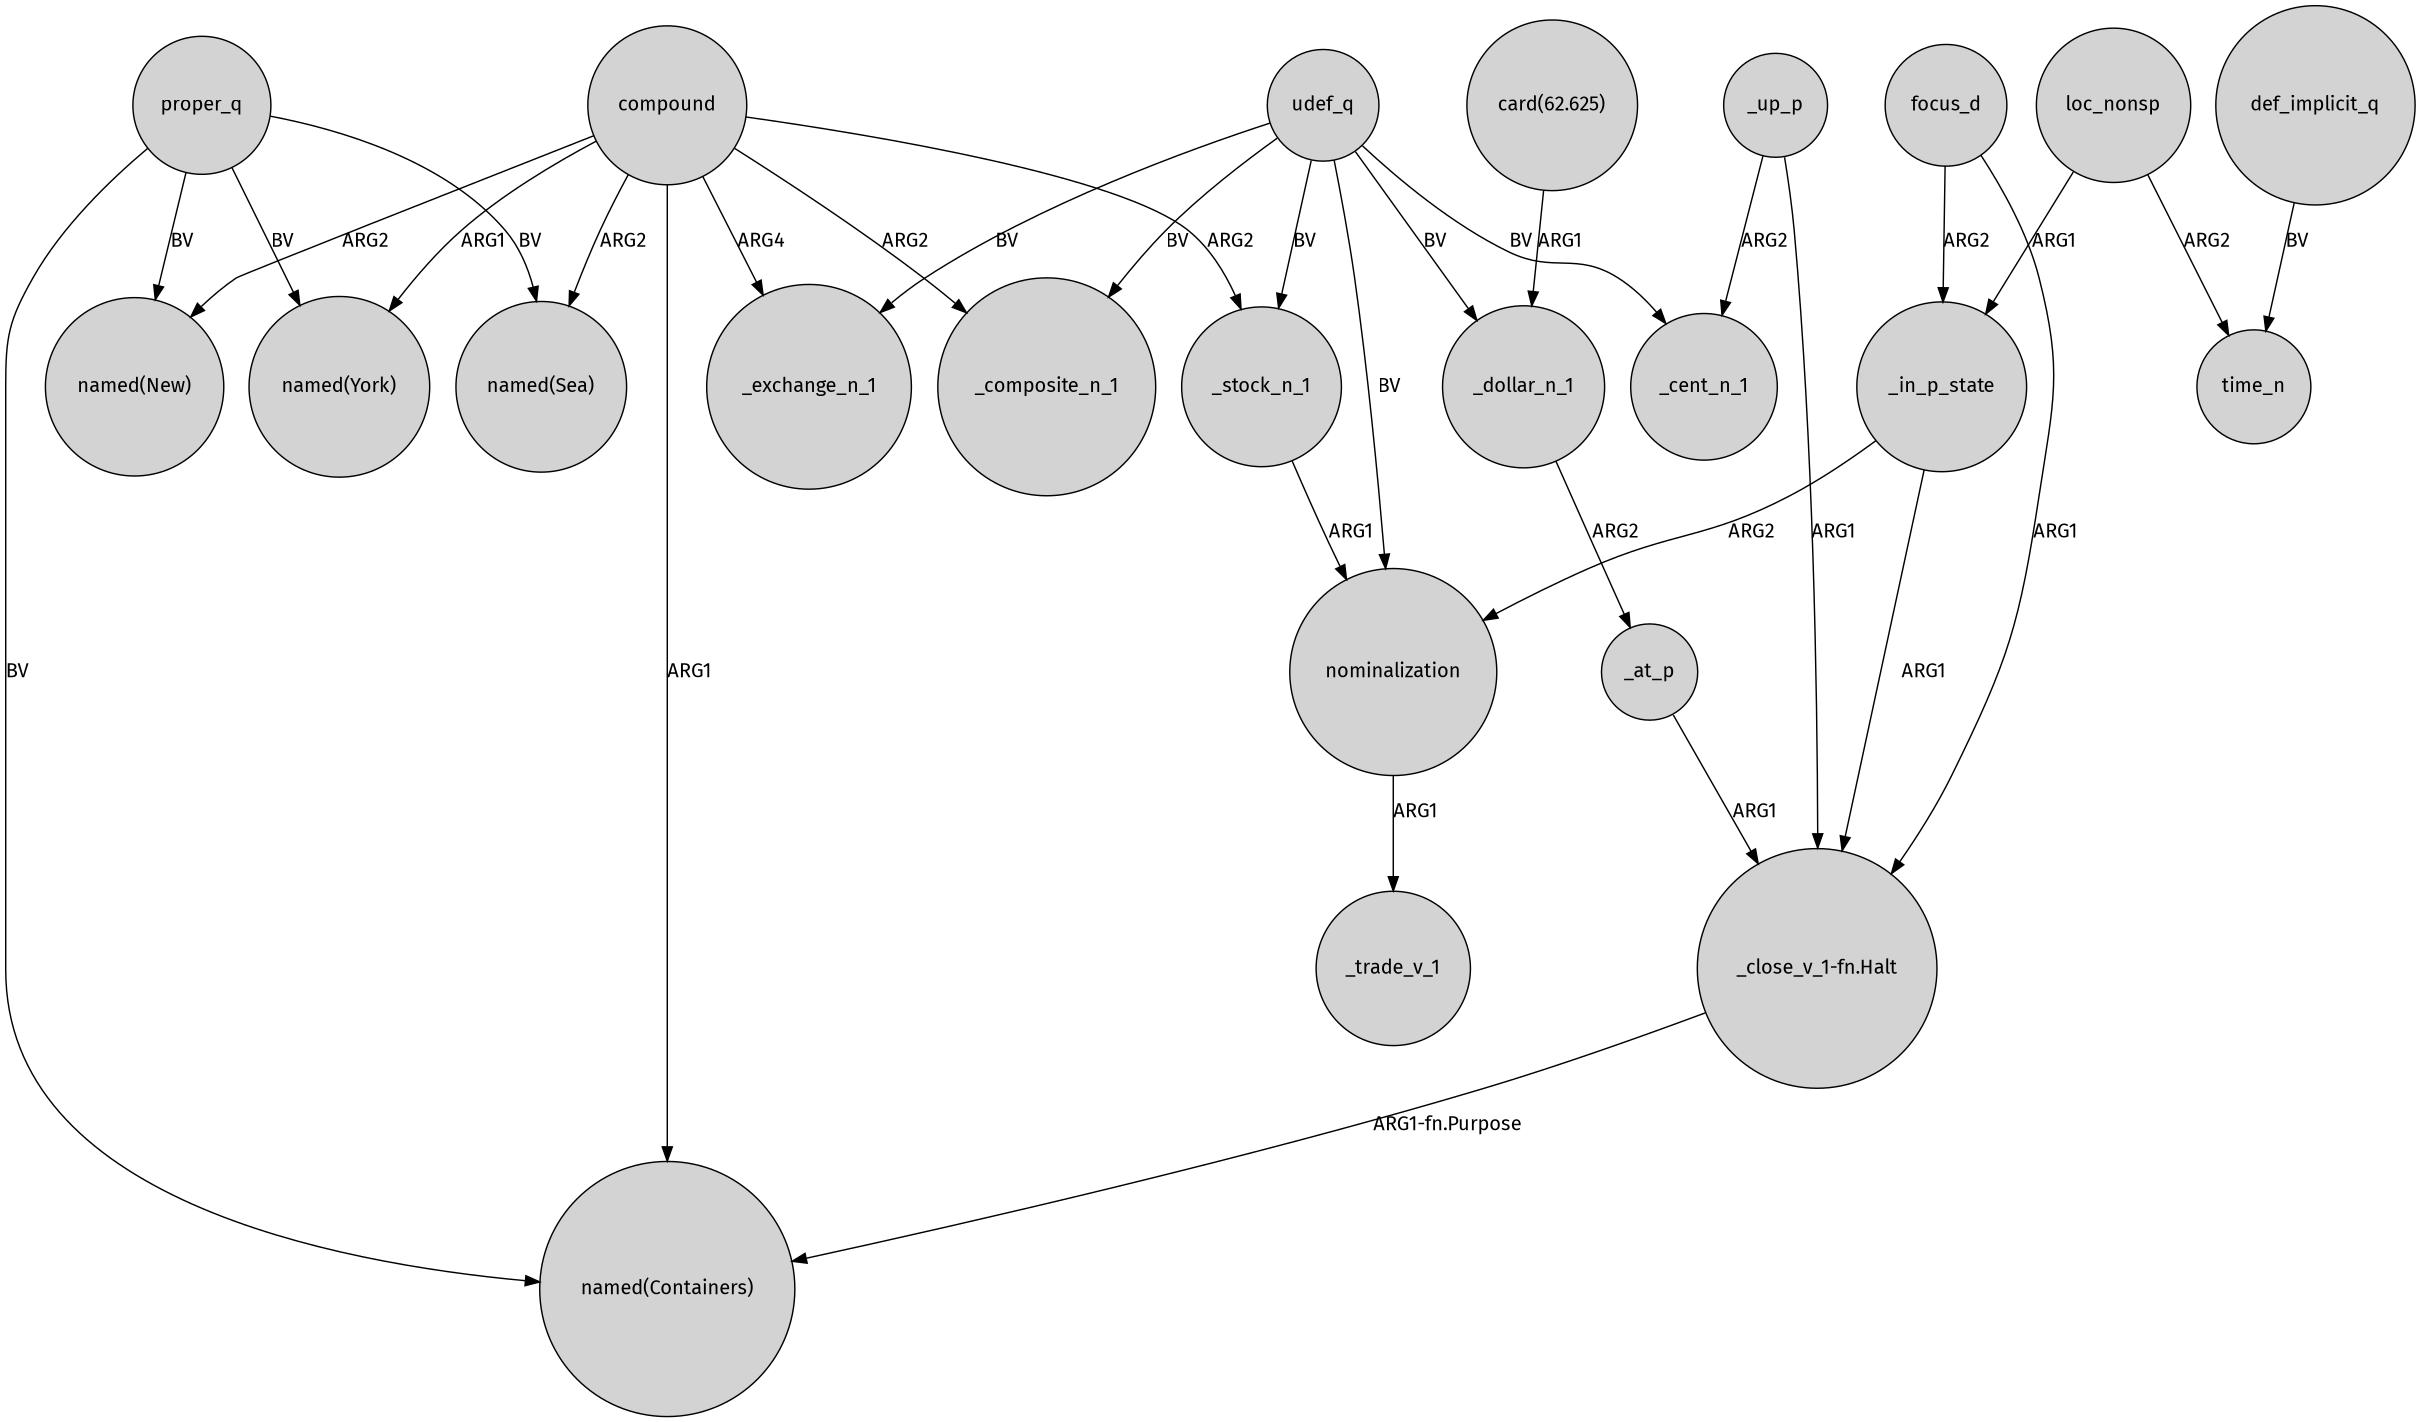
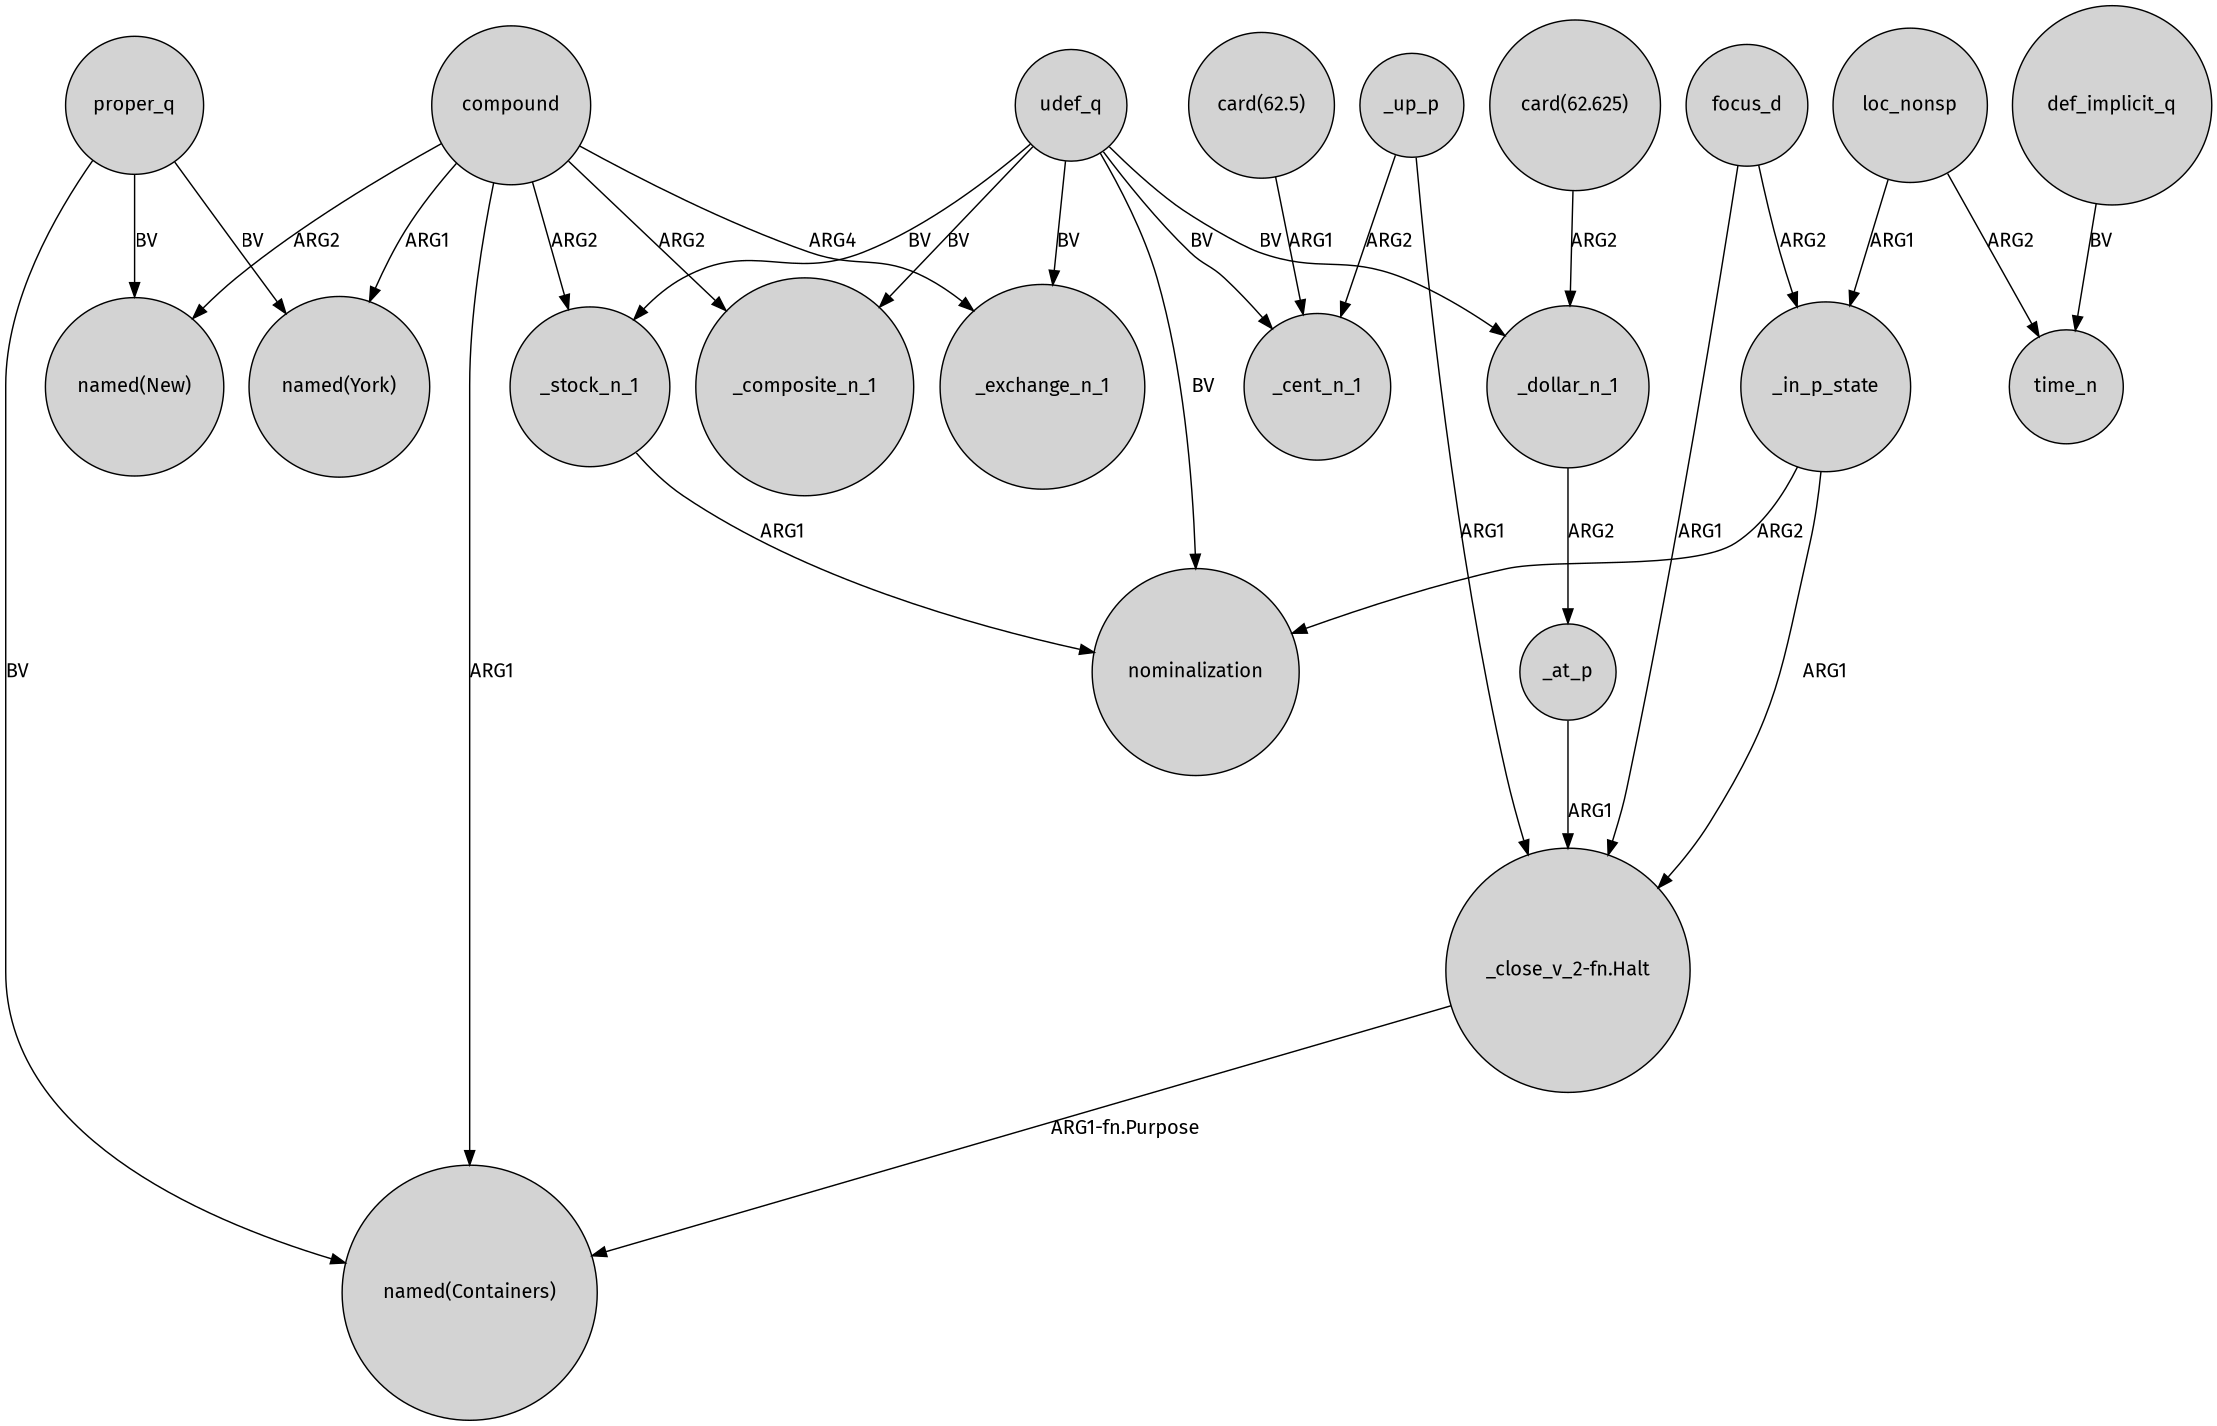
node "card(62.5)": added
edge "card(62.625)" -> "_dollar_n_1": label "ARG1" -> "ARG2"
node "named(Sea)": removed
node "_trade_v_1": removed
node "_close_v_1-fn.Halt": label "_close_v_1-fn.Halt" -> "_close_v_2-fn.Halt"
